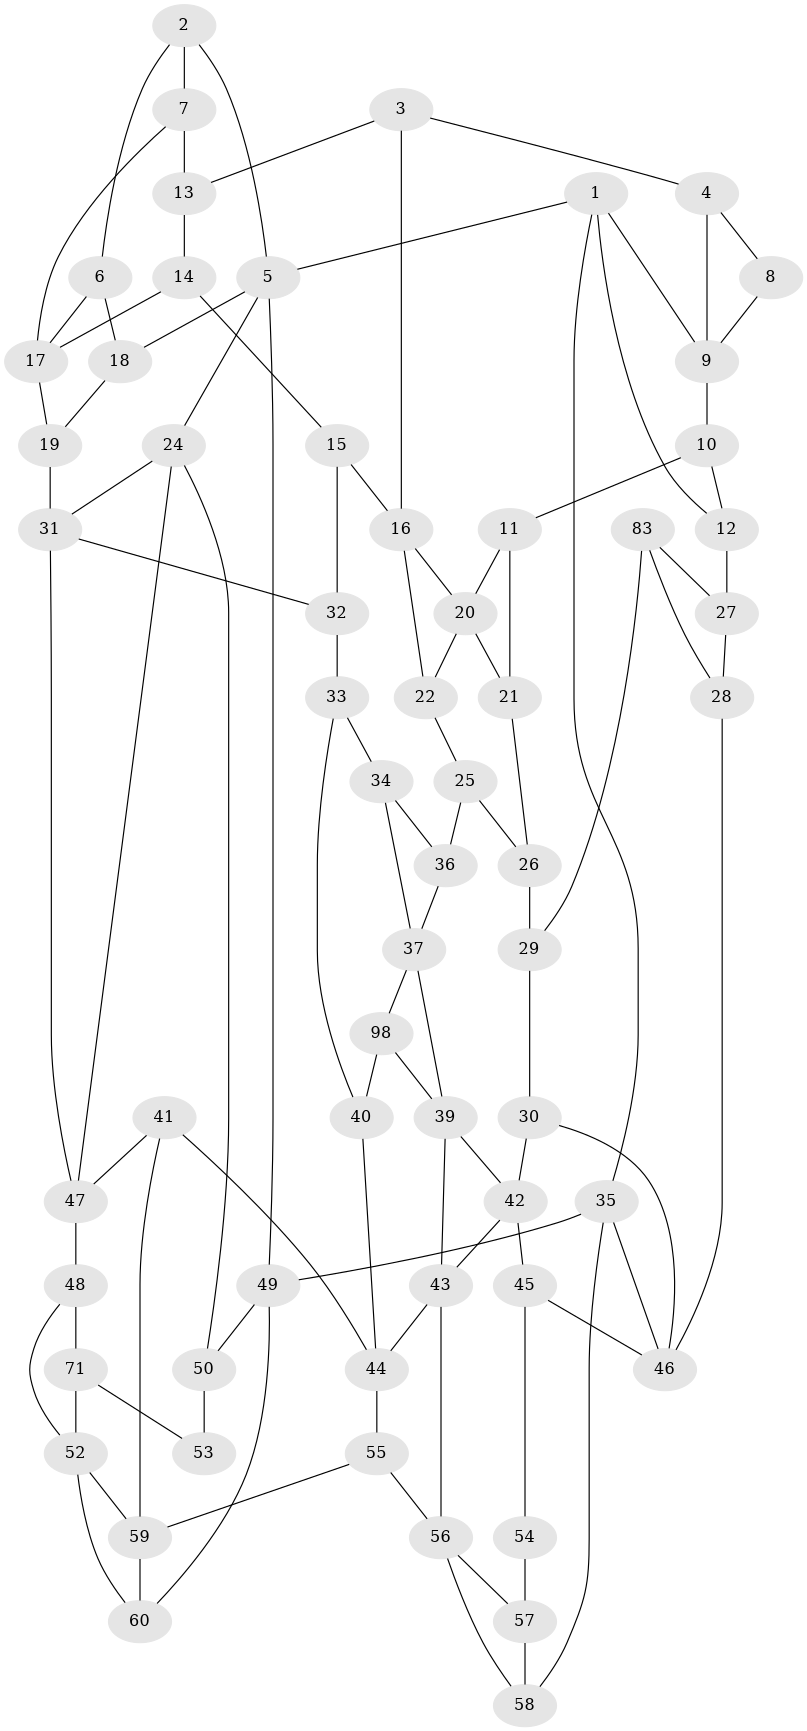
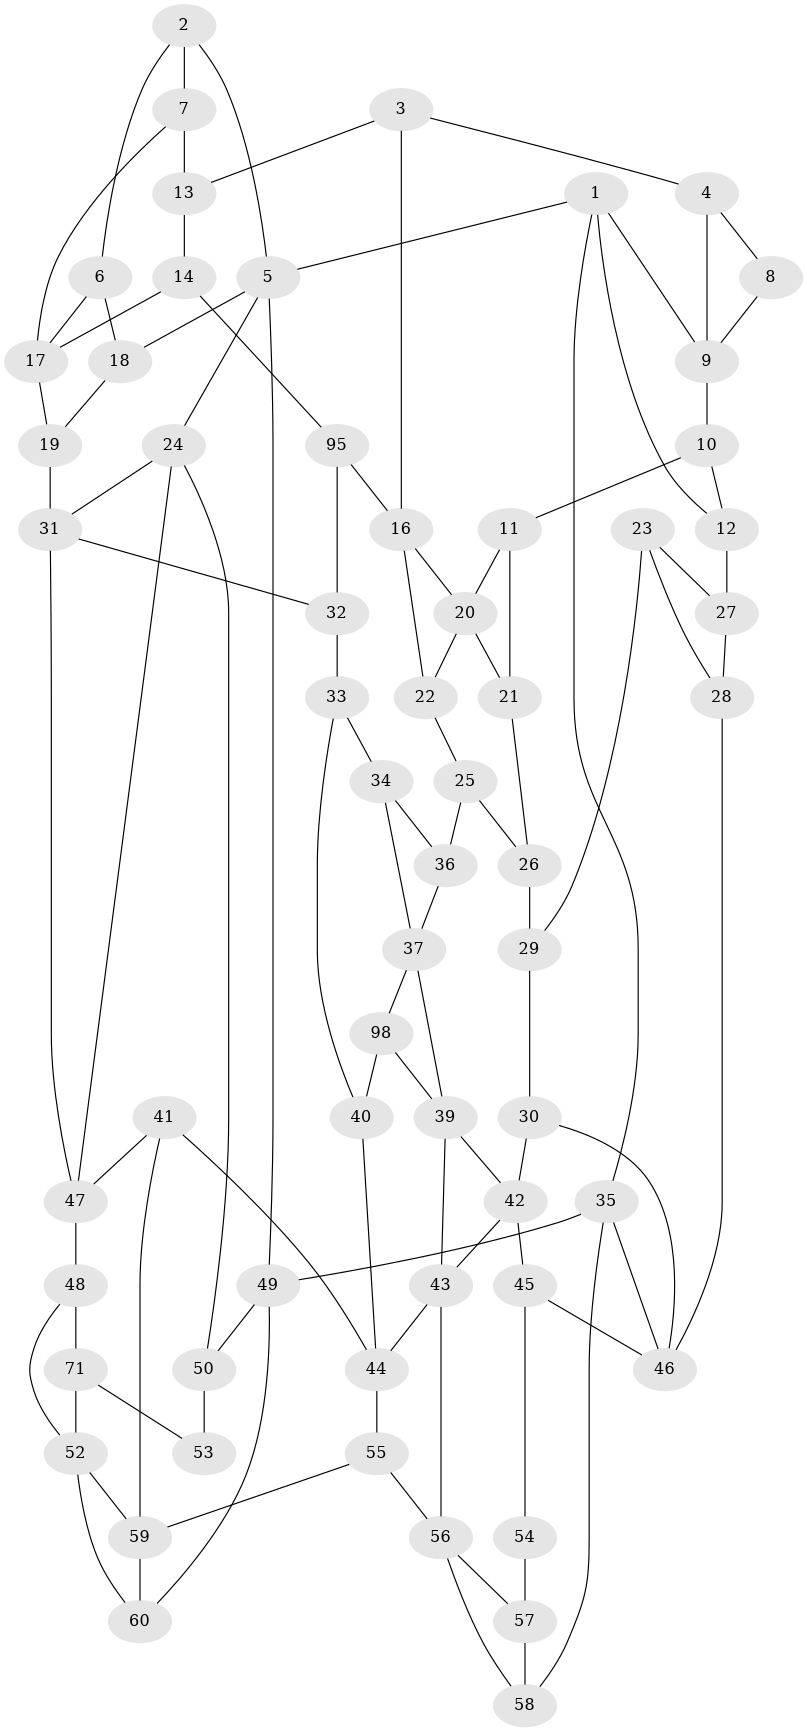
node "15": label "15" -> "95"
node "83": label "83" -> "23"
